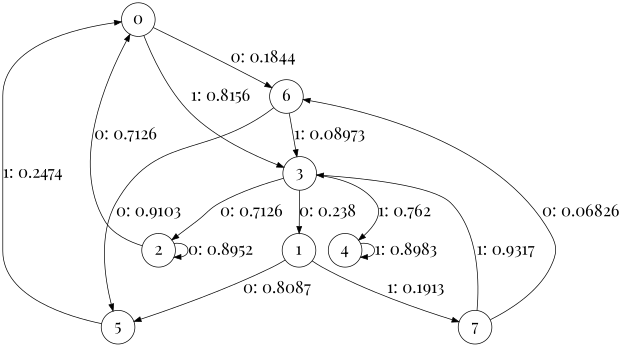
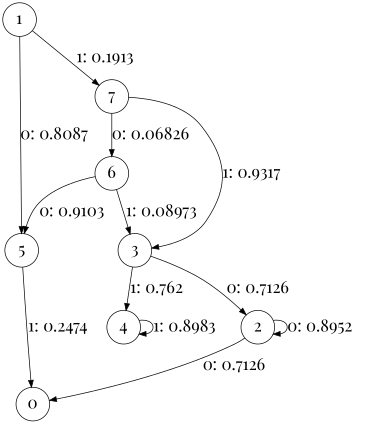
edge "0" -> "6": removed, label "0: 0.1844"
edge "0" -> "3": removed, label "1: 0.8156"
edge "3" -> "1": removed, label "0: 0.238"
